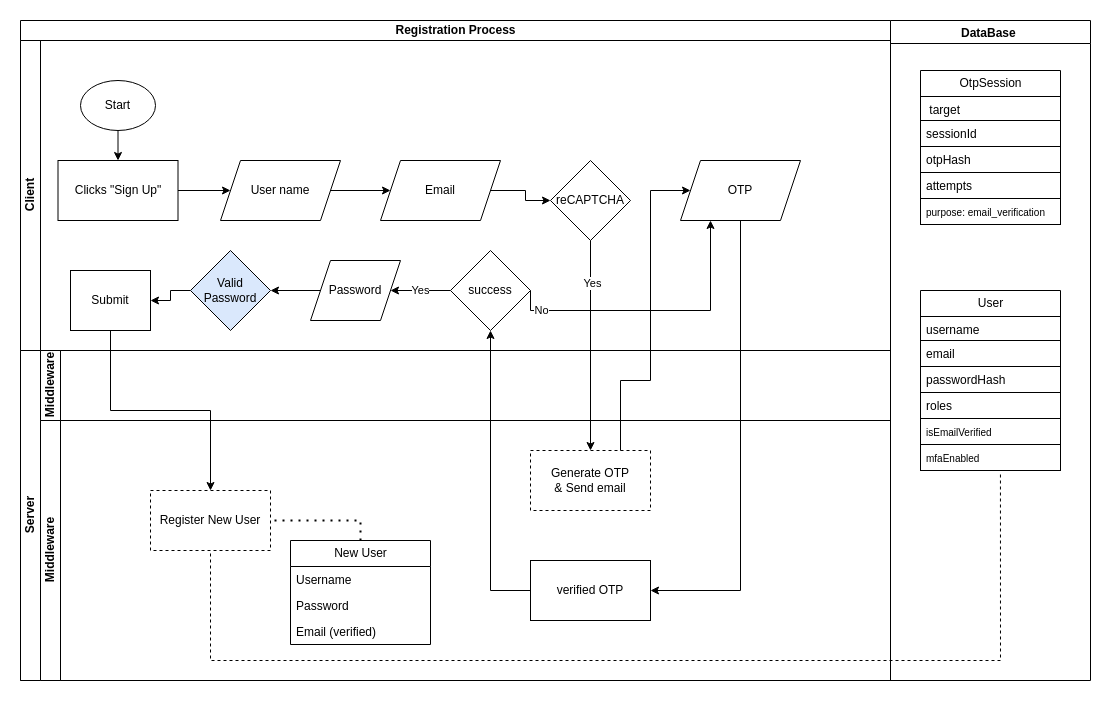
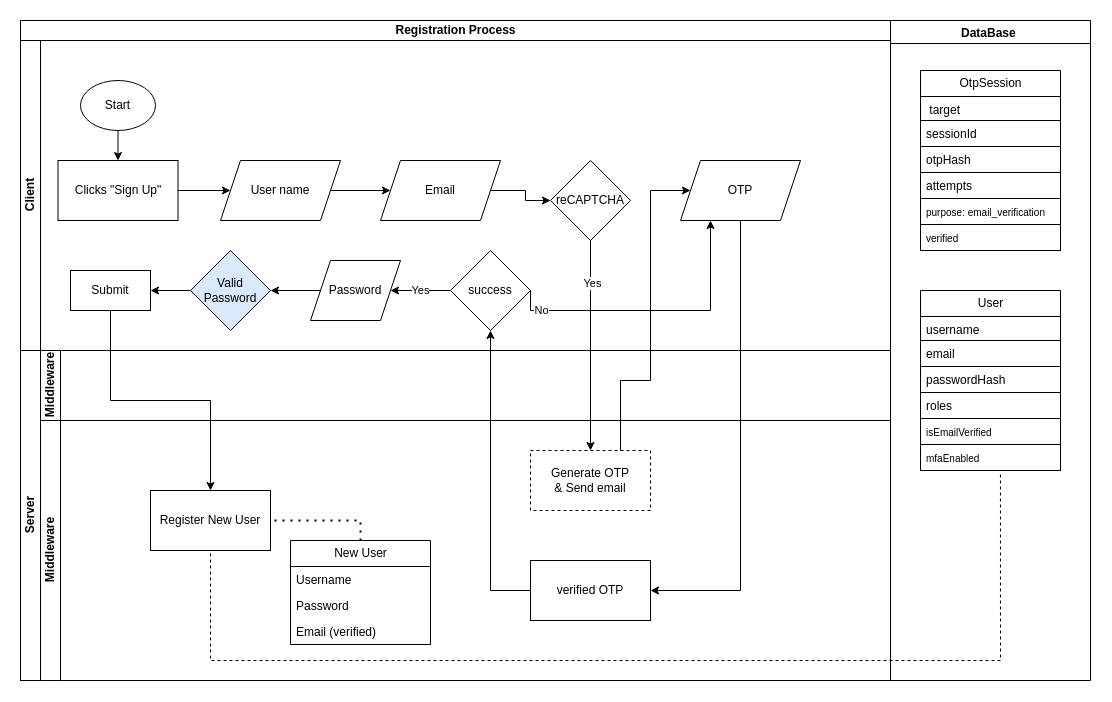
node "verified": added
node "Submit": size 80x60 -> 80x40
node "Register New User": style dashed -> solid
